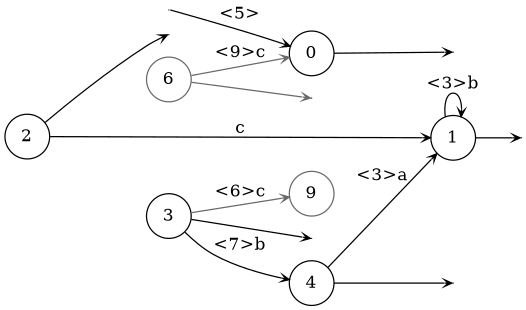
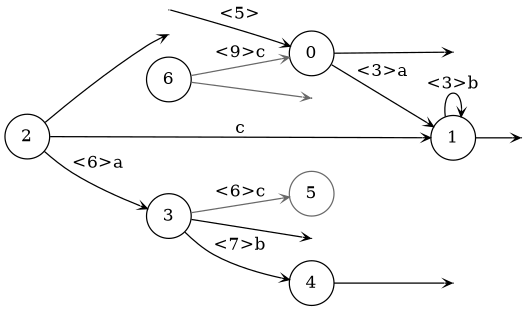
node "6": color DimGray -> black
edge "2" -> "3": added, label "<6>a"
node "9": label "9" -> "5"
edge "4" -> "1": now "0" -> "1"
